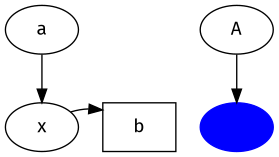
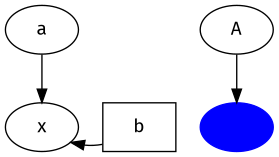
edge "x" -> "b": reversed
